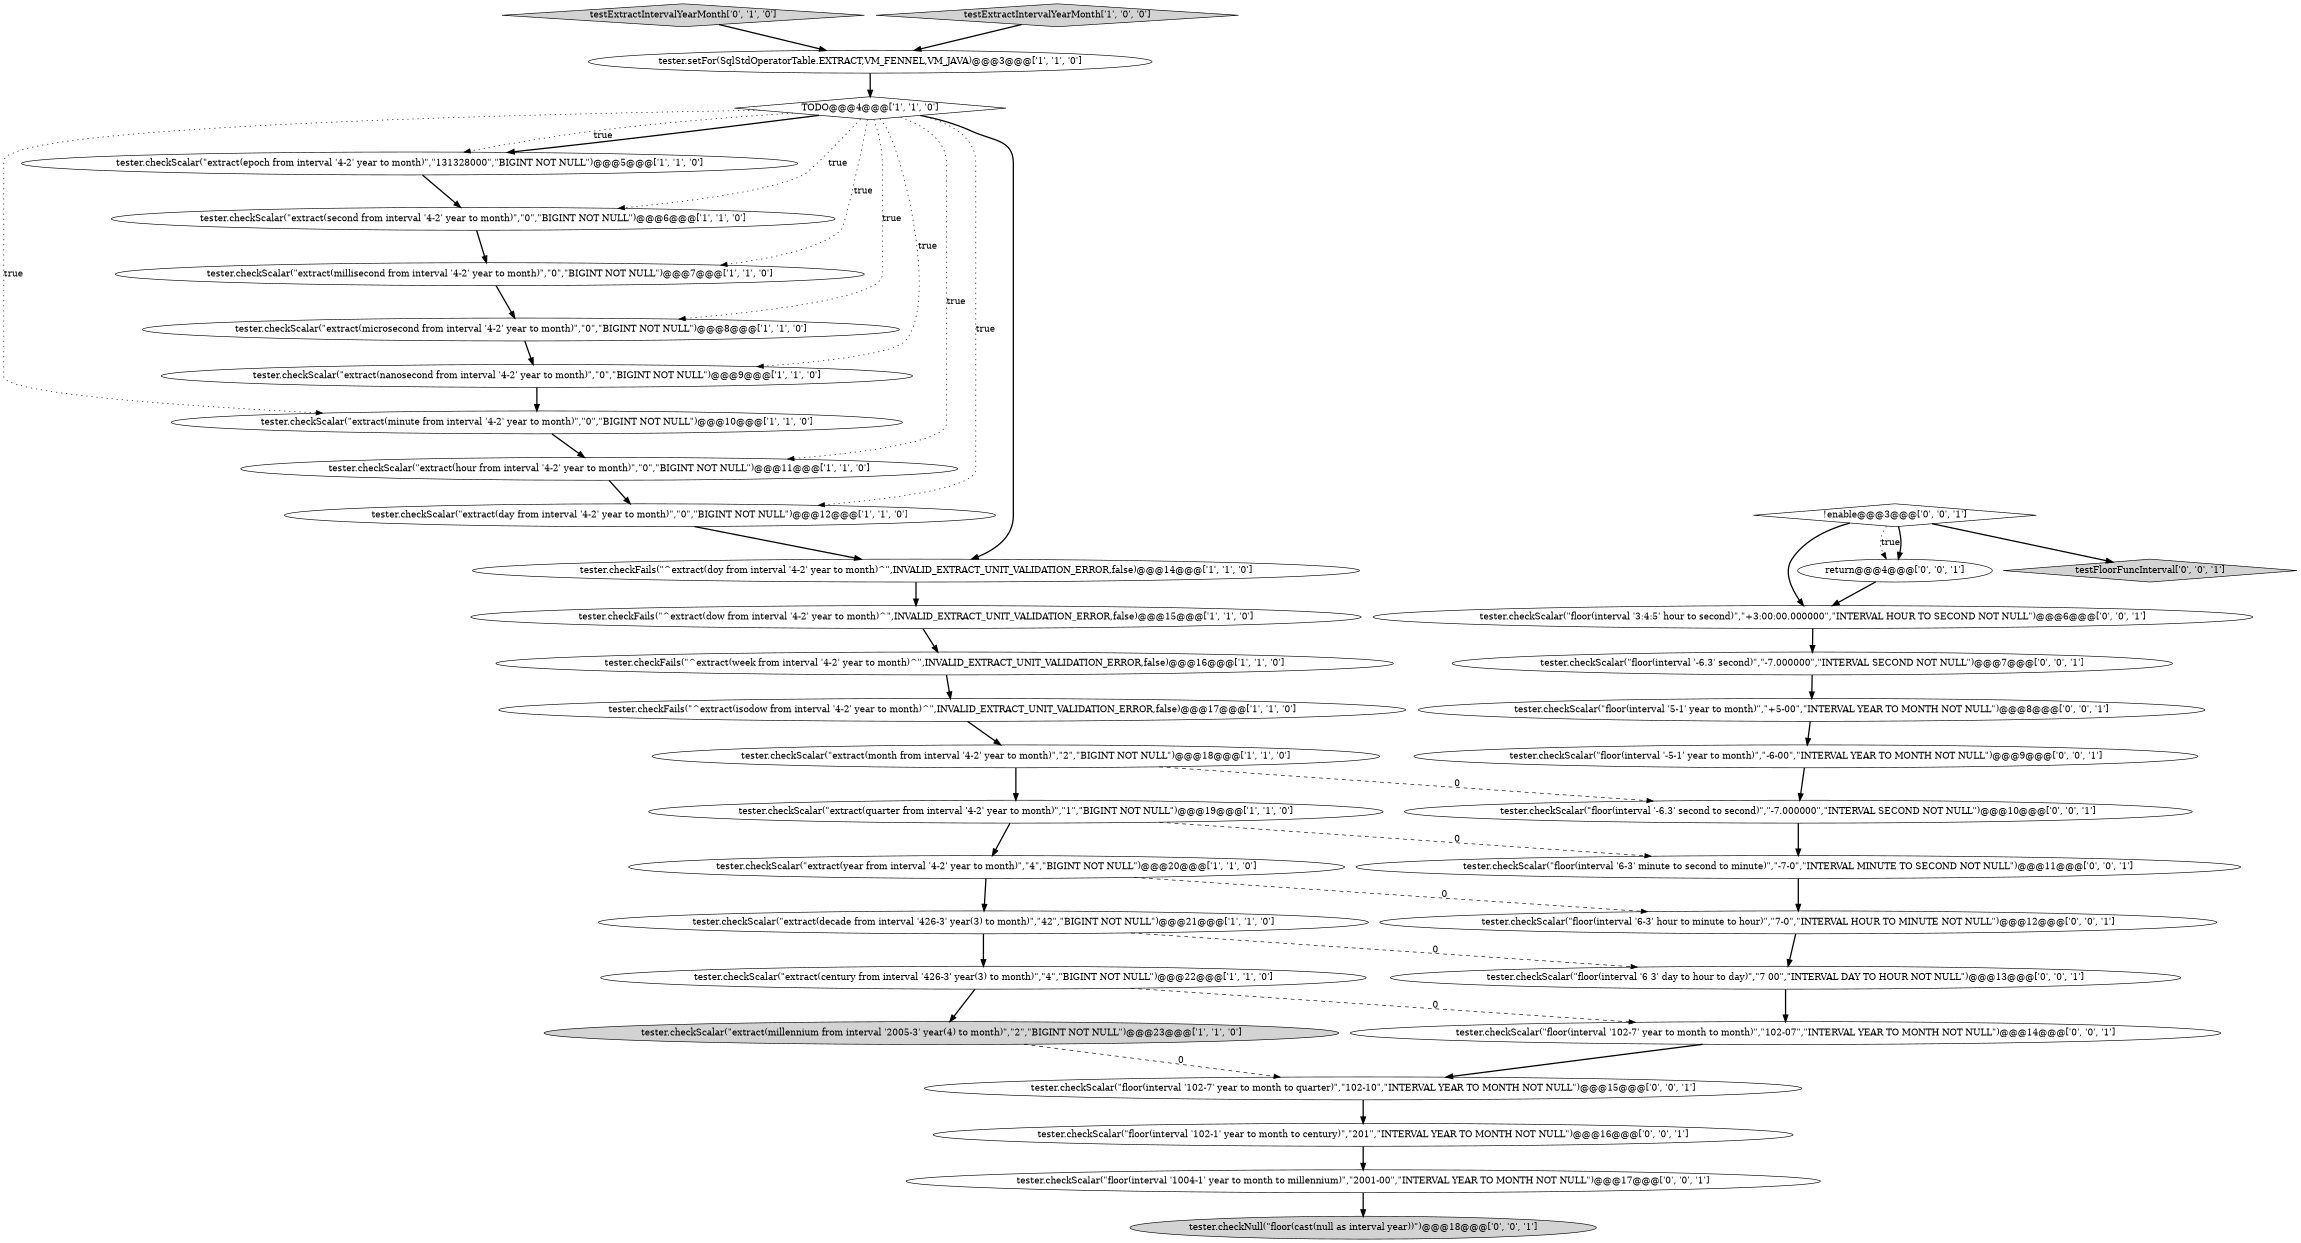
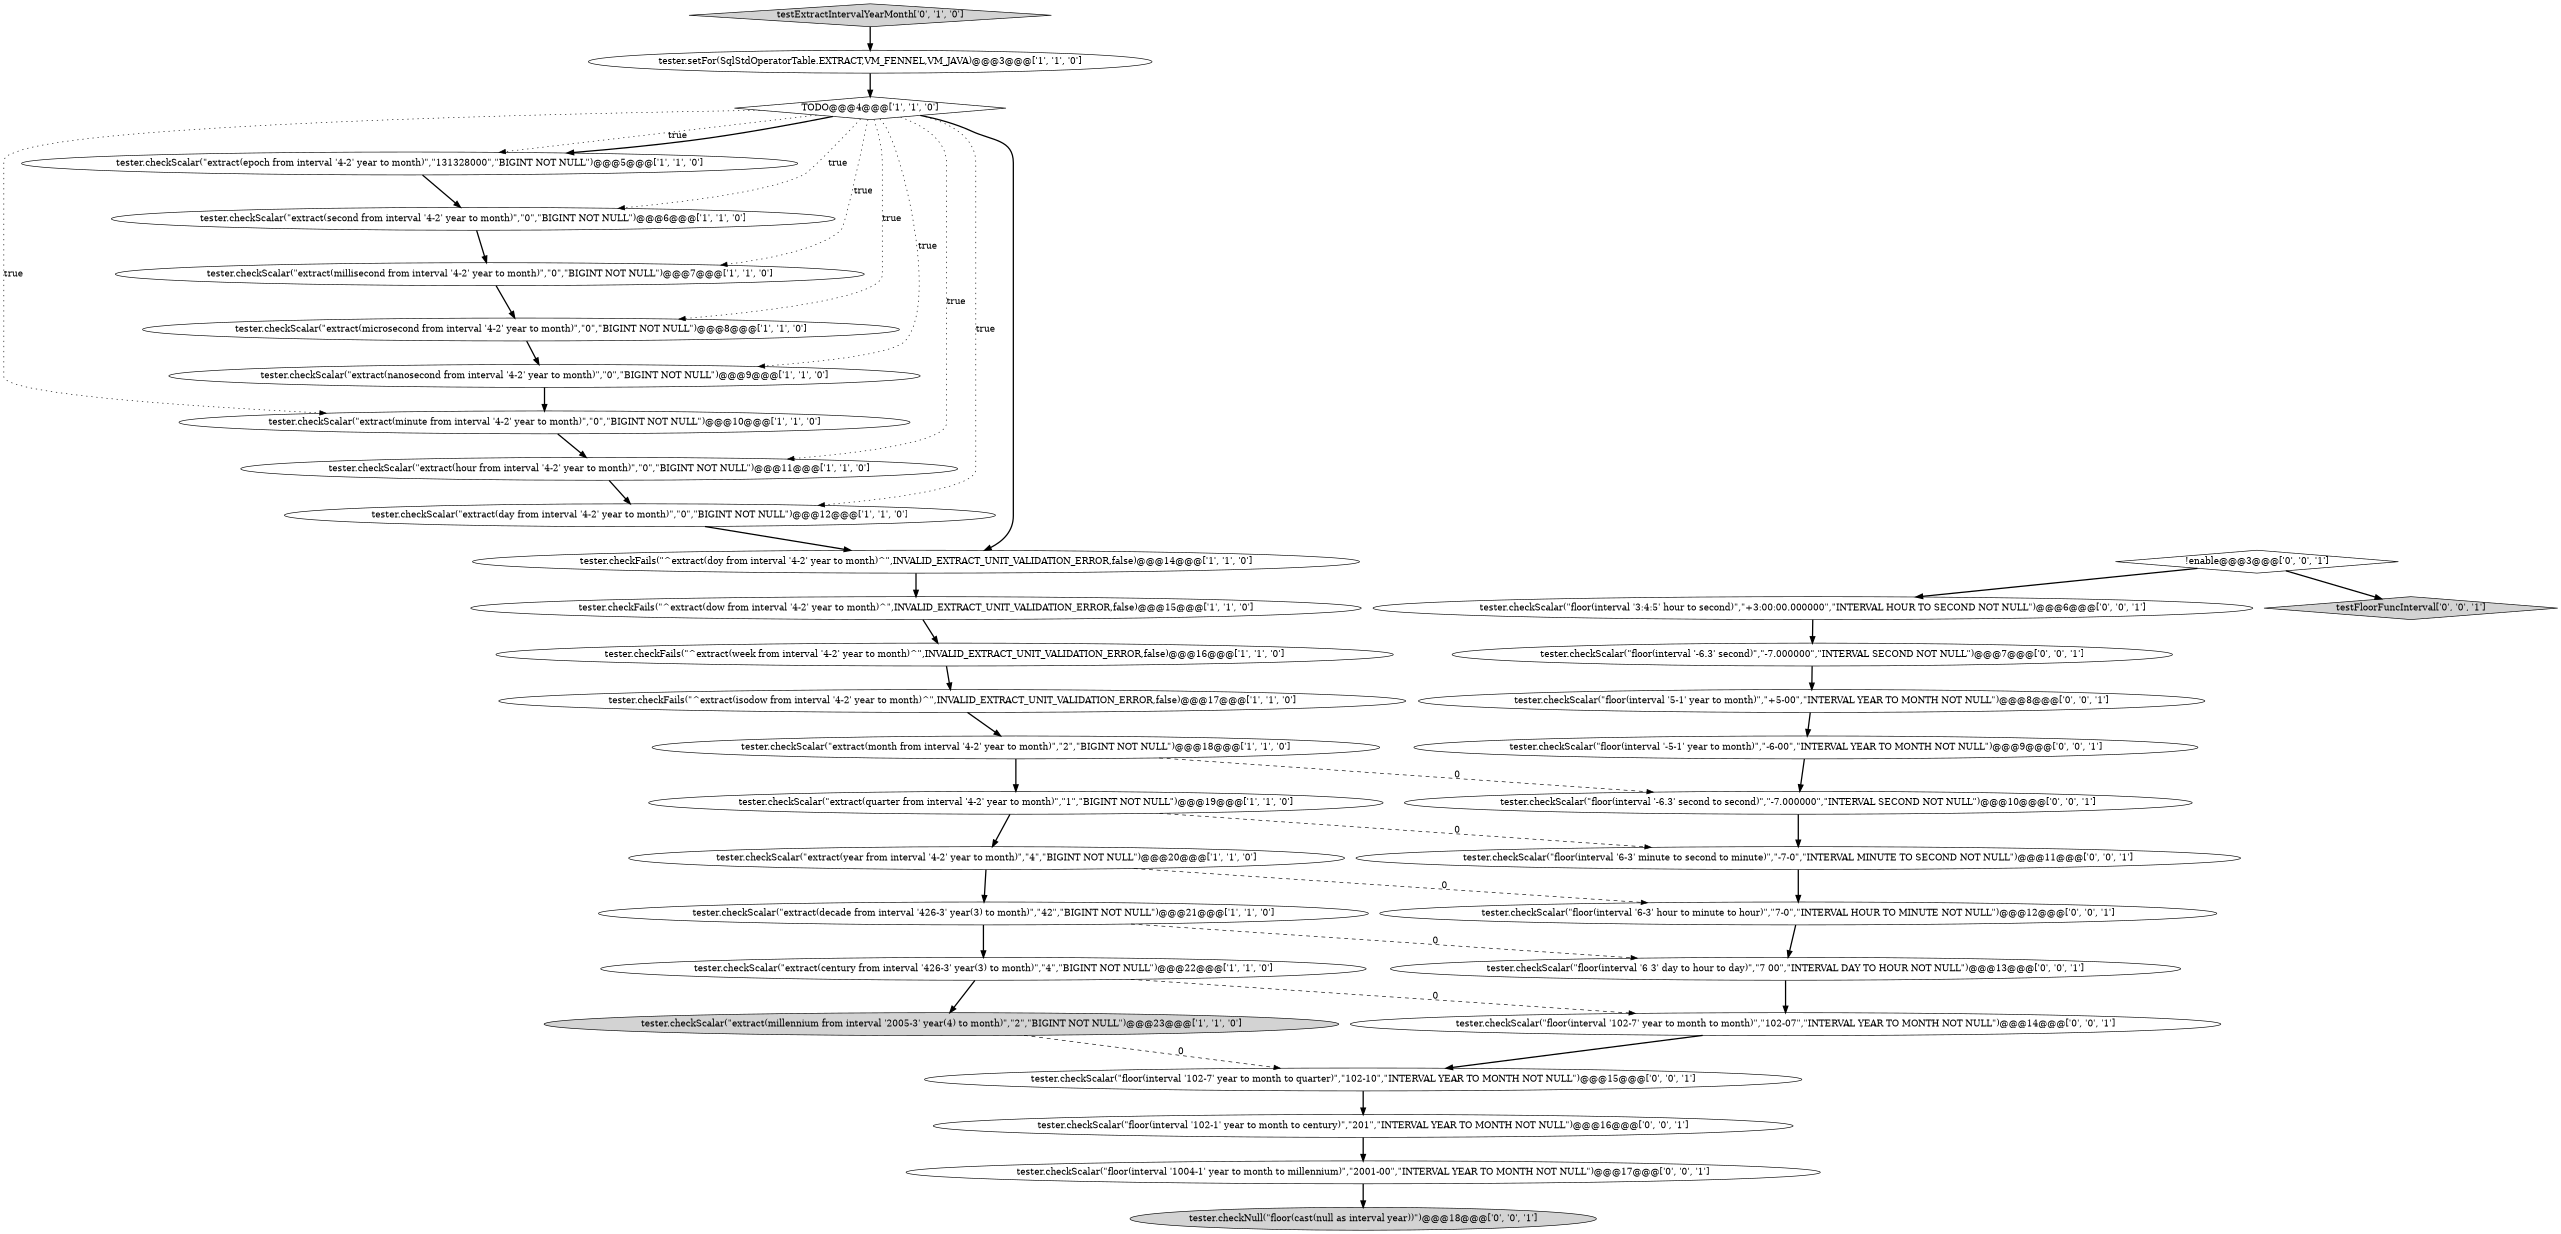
node "testExtractIntervalYearMonth['1', '0', '0']": removed
node "return@@@4@@@['0', '0', '1']": removed
